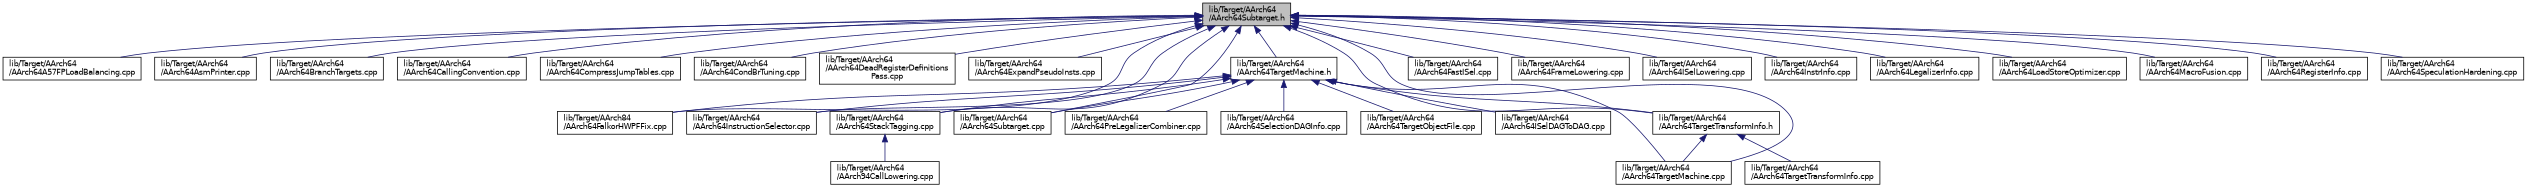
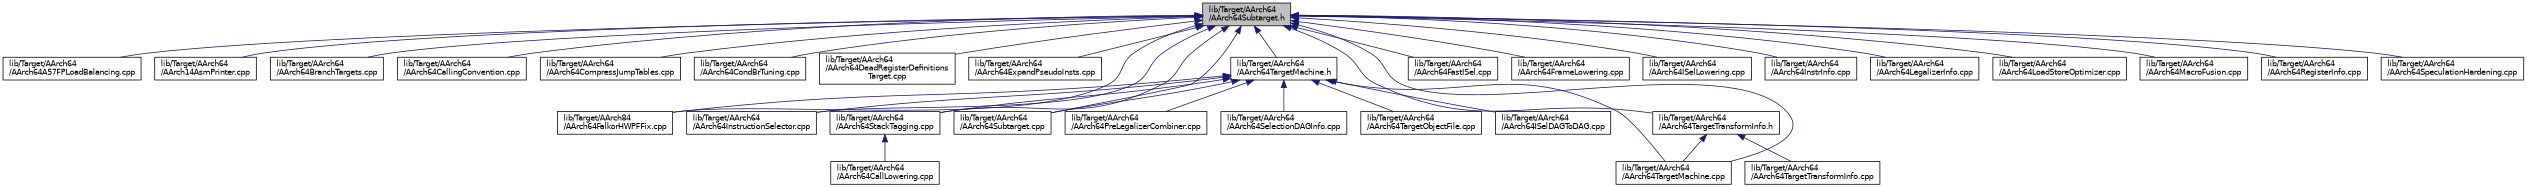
node "lib/Target/AArch64 /AArch64AsmPrinter.cpp": label "lib/Target/AArch64 /AArch64AsmPrinter.cpp" -> "lib/Target/AArch64 /AArch14AsmPrinter.cpp"
node "lib/Target/AArch64 /AArch64DeadRegisterDefinitions Pass.cpp": label "lib/Target/AArch64 /AArch64DeadRegisterDefinitions Pass.cpp" -> "lib/Target/AArch64 /AArch64DeadRegisterDefinitions Target.cpp"
edge "lib/Target/AArch64 /AArch64TargetTransformInfo.h" -> "lib/Target/AArch64 /AArch64TargetMachine.h": removed
node "lib/Target/AArch64 /AArch94CallLowering.cpp": label "lib/Target/AArch64 /AArch94CallLowering.cpp" -> "lib/Target/AArch64 /AArch64CallLowering.cpp"
